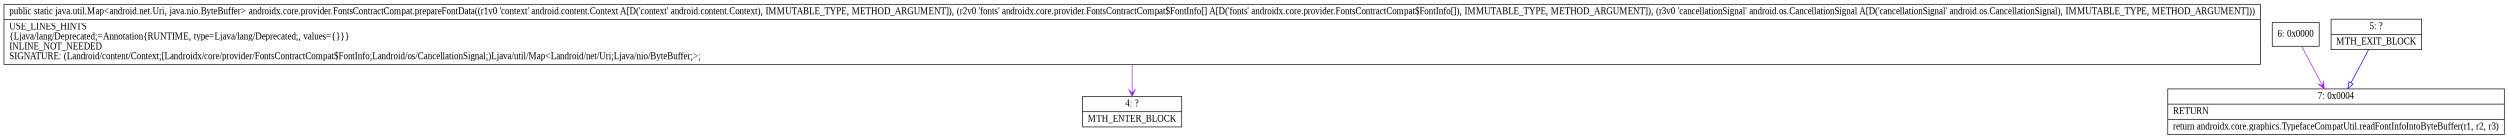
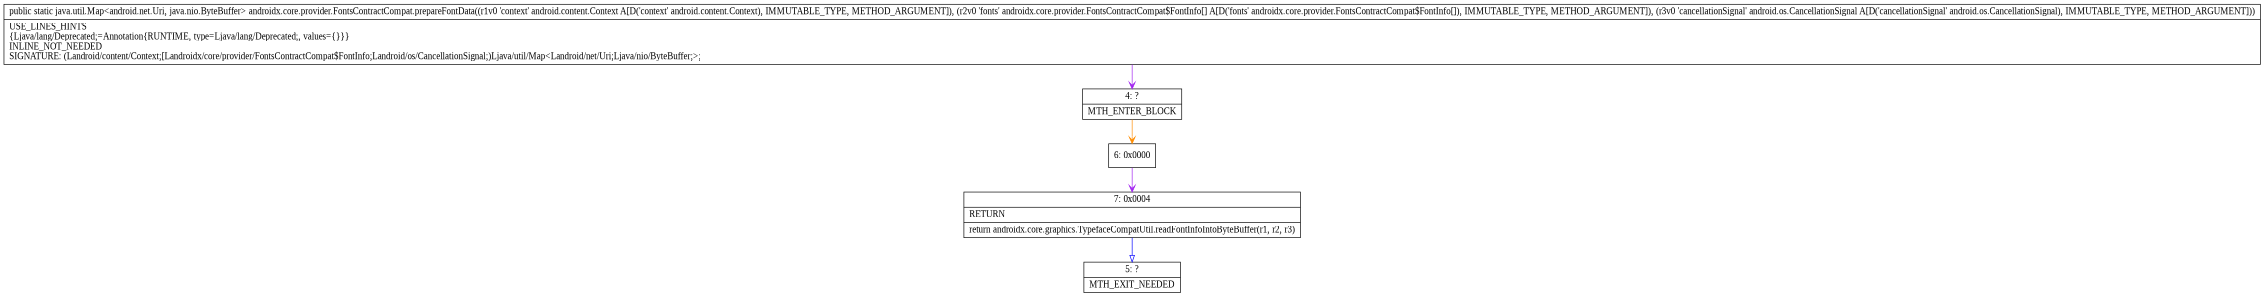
node "5: ?": text "MTH_EXIT_BLOCK" -> "MTH_EXIT_NEEDED"
edge "5: ?" -> "7: 0x0004": reversed
edge "4: ?" -> "6: 0x0000": added
